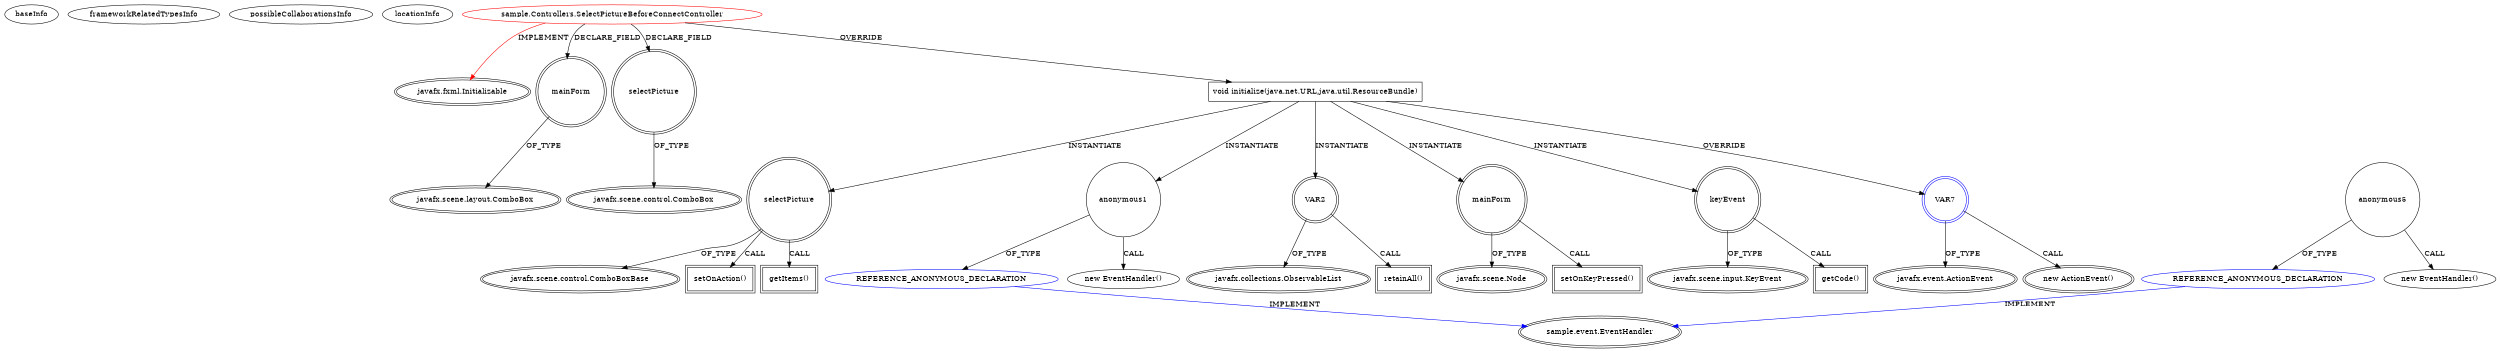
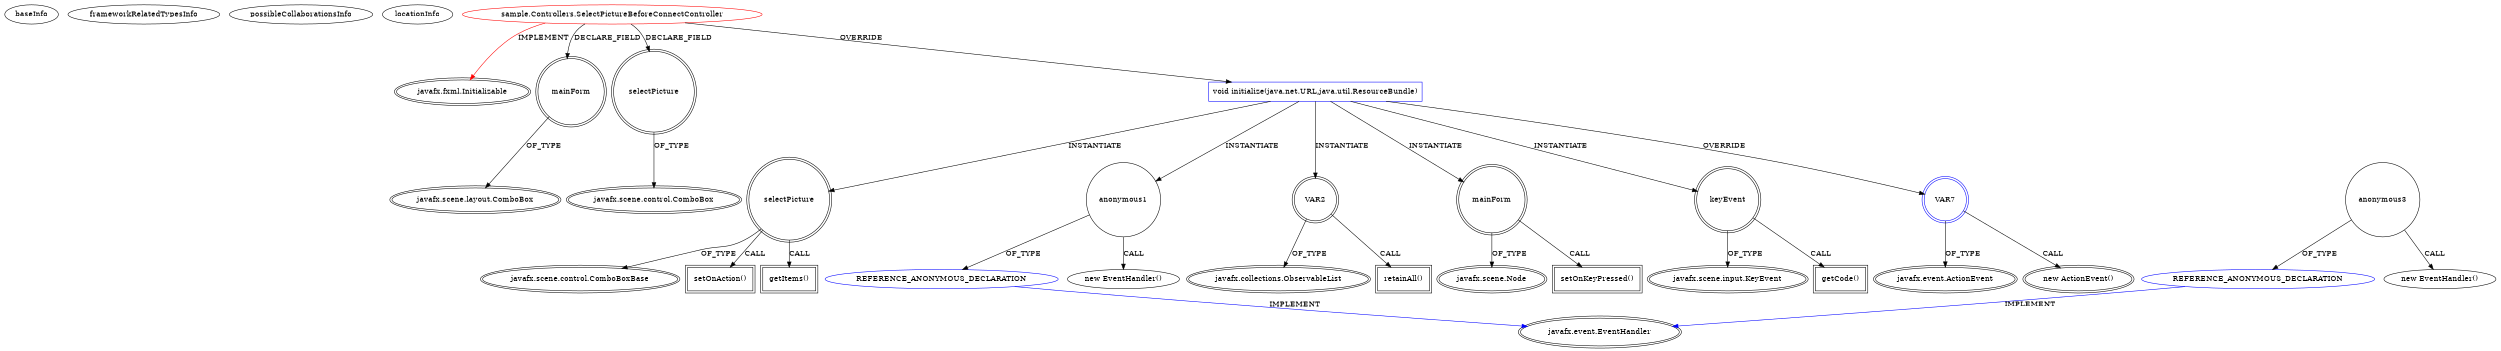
node "void initialize(java.net.URL,java.util.ResourceBundle)": color black -> blue
node "anonymous5": label "anonymous5" -> "anonymous3"
node "sample.event.EventHandler": label "sample.event.EventHandler" -> "javafx.event.EventHandler"
